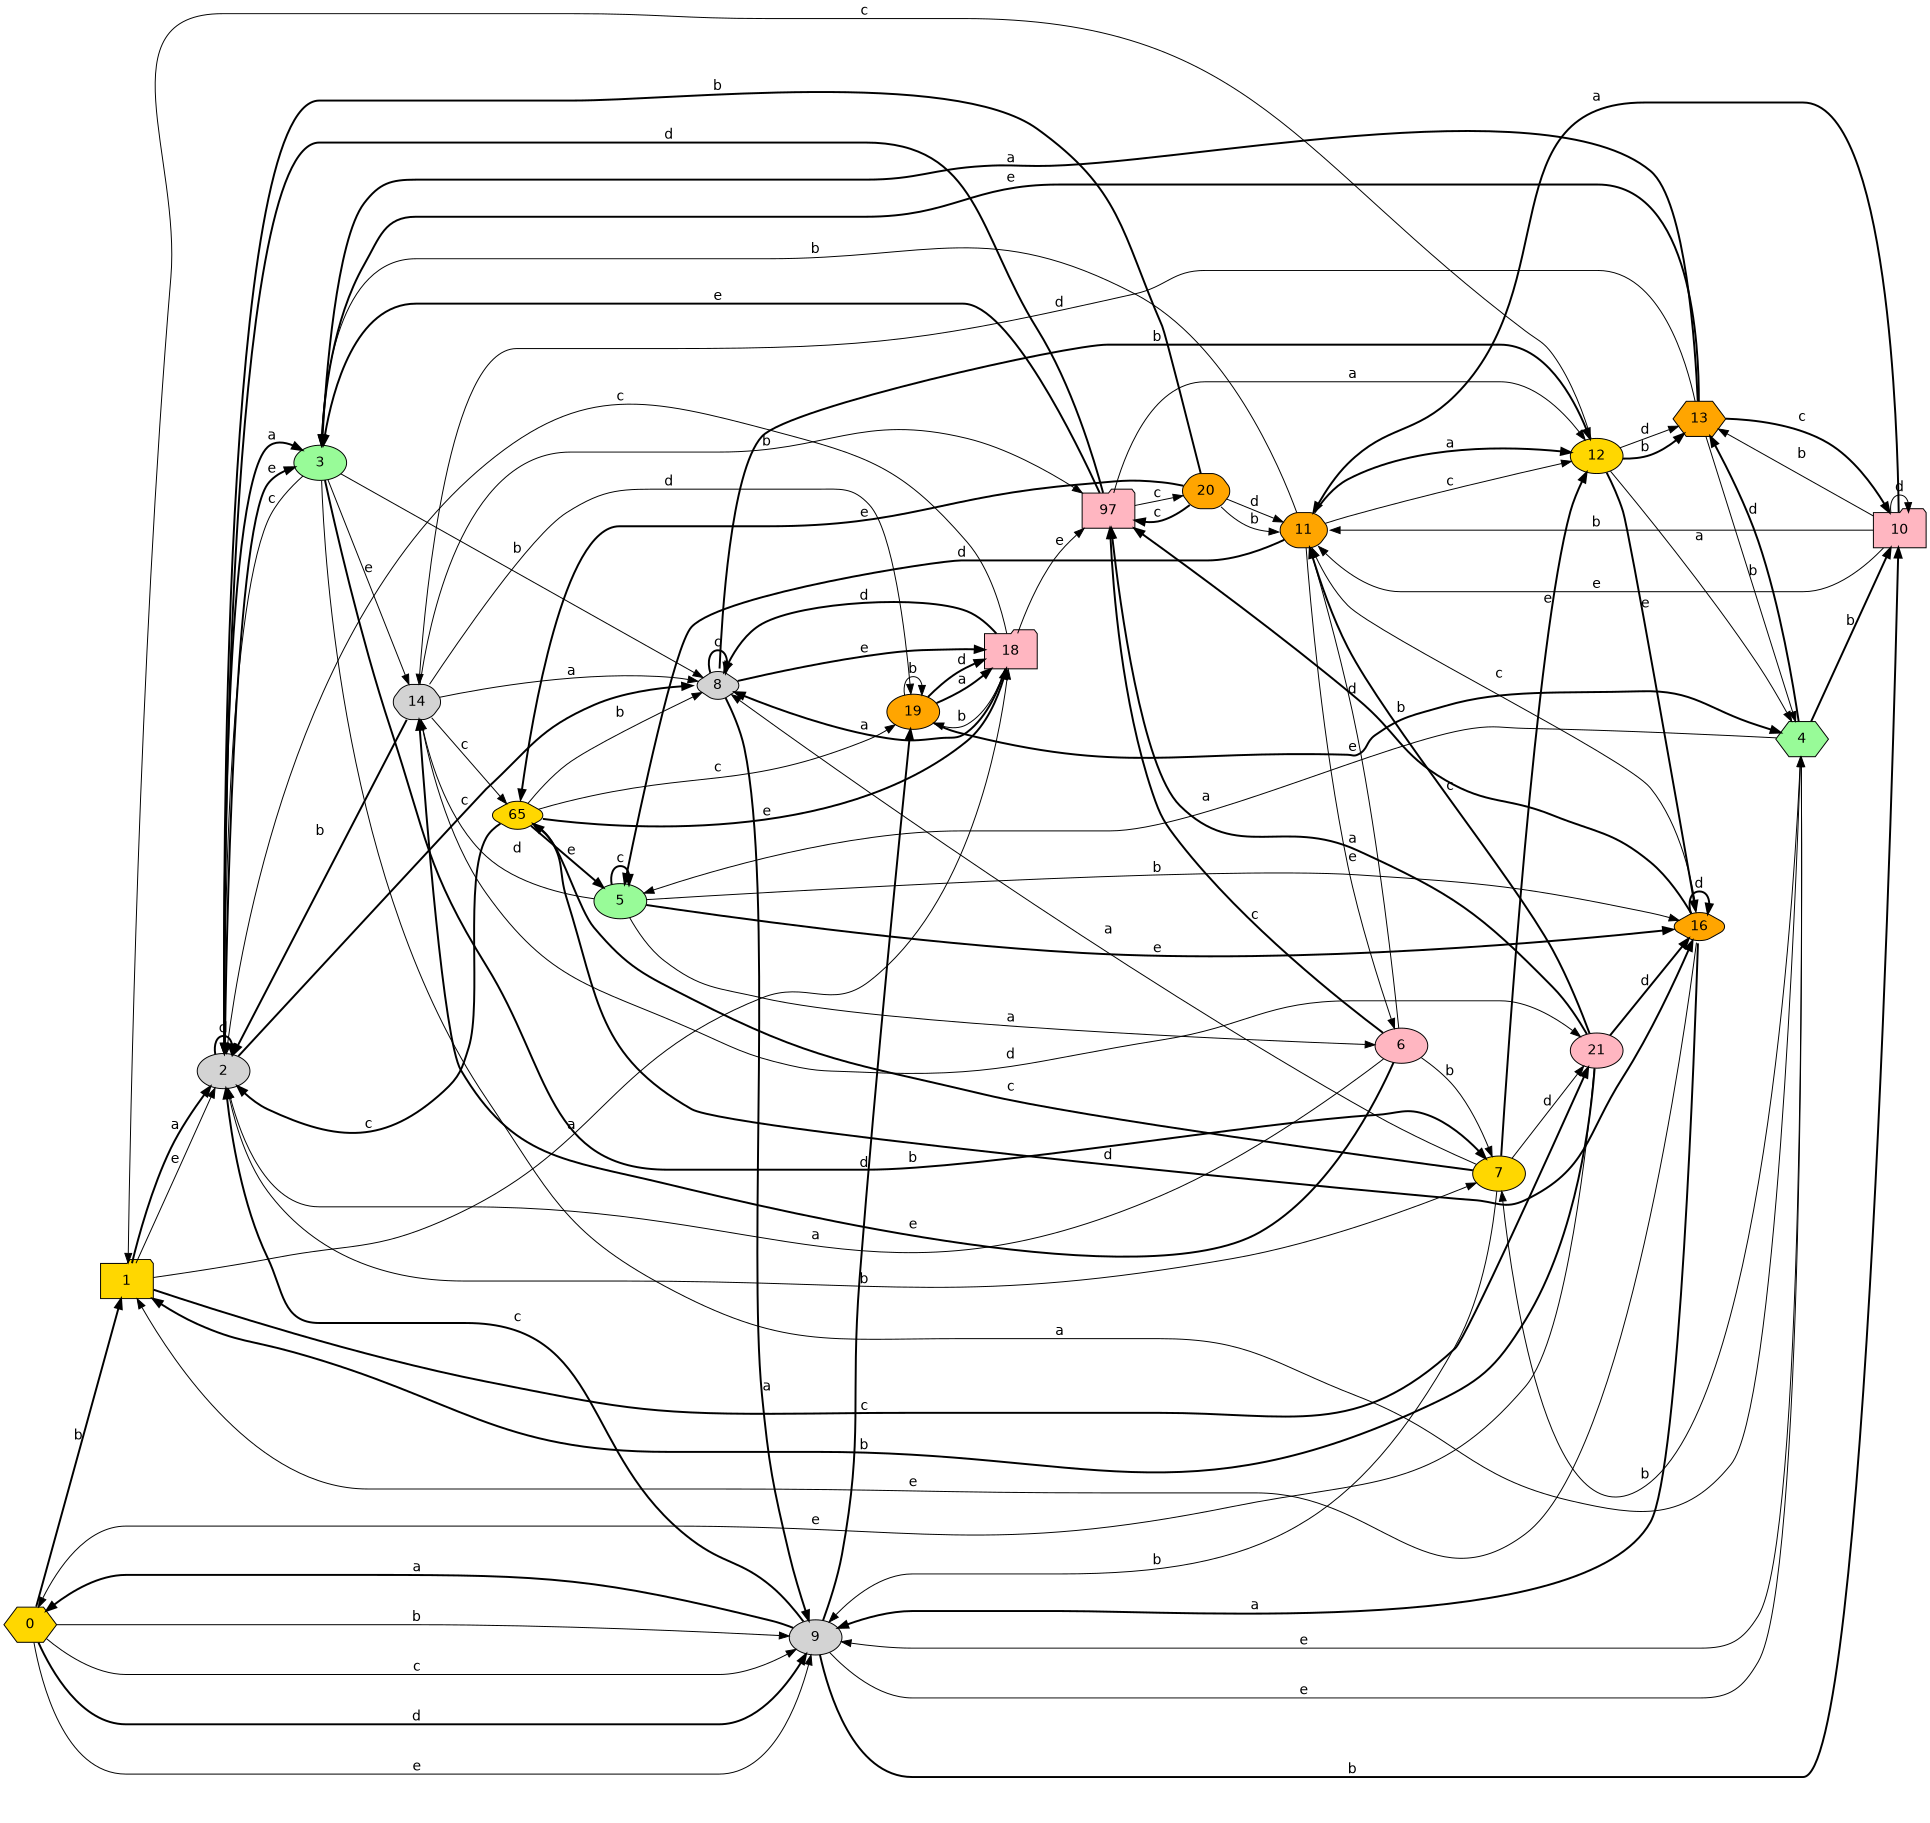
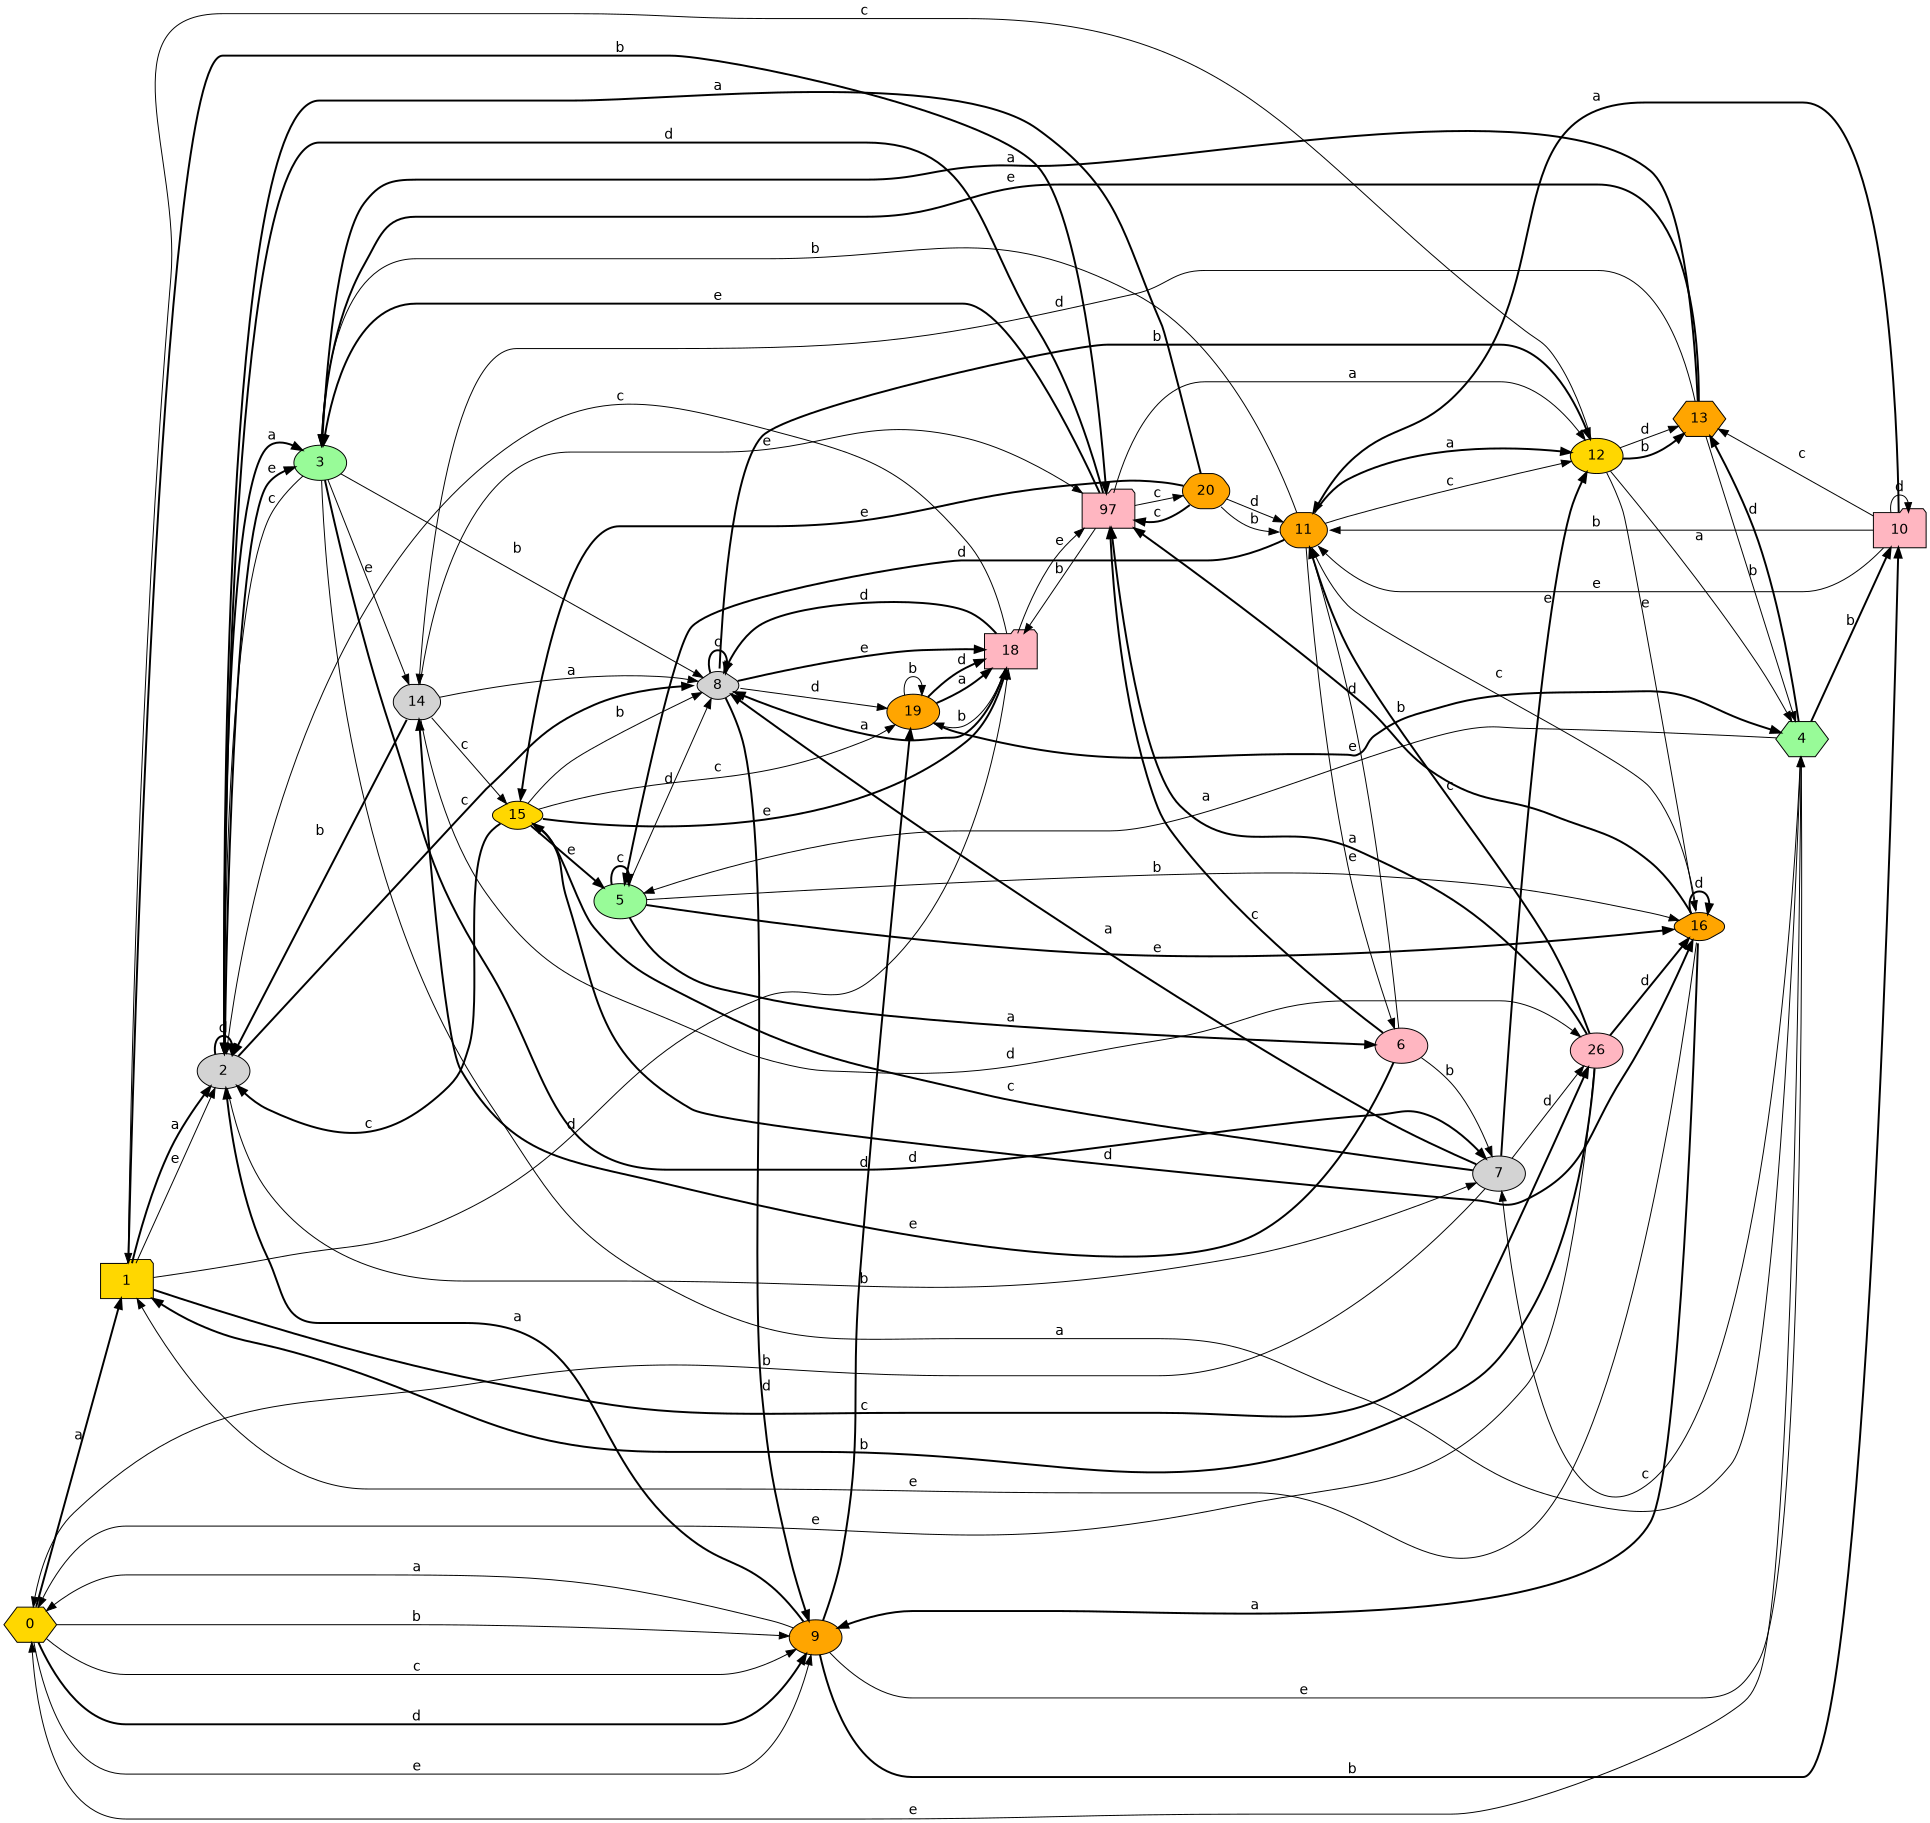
edge "1" -> "97": added, label "b"
edge "20" -> "2": label "b" -> "a"
edge "13" -> "10": removed, label "c"
edge "14" -> "97": label "b" -> "e"
edge "10" -> "13": label "b" -> "c"
edge "14" -> "19": now "8" -> "19"
edge "97" -> "18": added, label "b"
edge "12" -> "16": style bold -> solid
node "65": label "65" -> "15"
edge "5" -> "14": now "5" -> "8"
edge "7" -> "8": style solid -> bold
edge "5" -> "6": style solid -> bold
node "21": label "21" -> "26"
edge "1" -> "18": label "a" -> "d"
edge "3" -> "7": label "b" -> "d"
node "7": fillcolor gold -> lightgrey
edge "6" -> "2": removed, label "a"
edge "9" -> "2": label "c" -> "a"
edge "8" -> "9": label "a" -> "d"
edge "0" -> "1": label "b" -> "a"
edge "4" -> "7": label "b" -> "c"
edge "7" -> "9": now "7" -> "0"
edge "9" -> "0": style bold -> solid
node "9": fillcolor lightgrey -> orange
edge "4" -> "9": now "4" -> "0"
